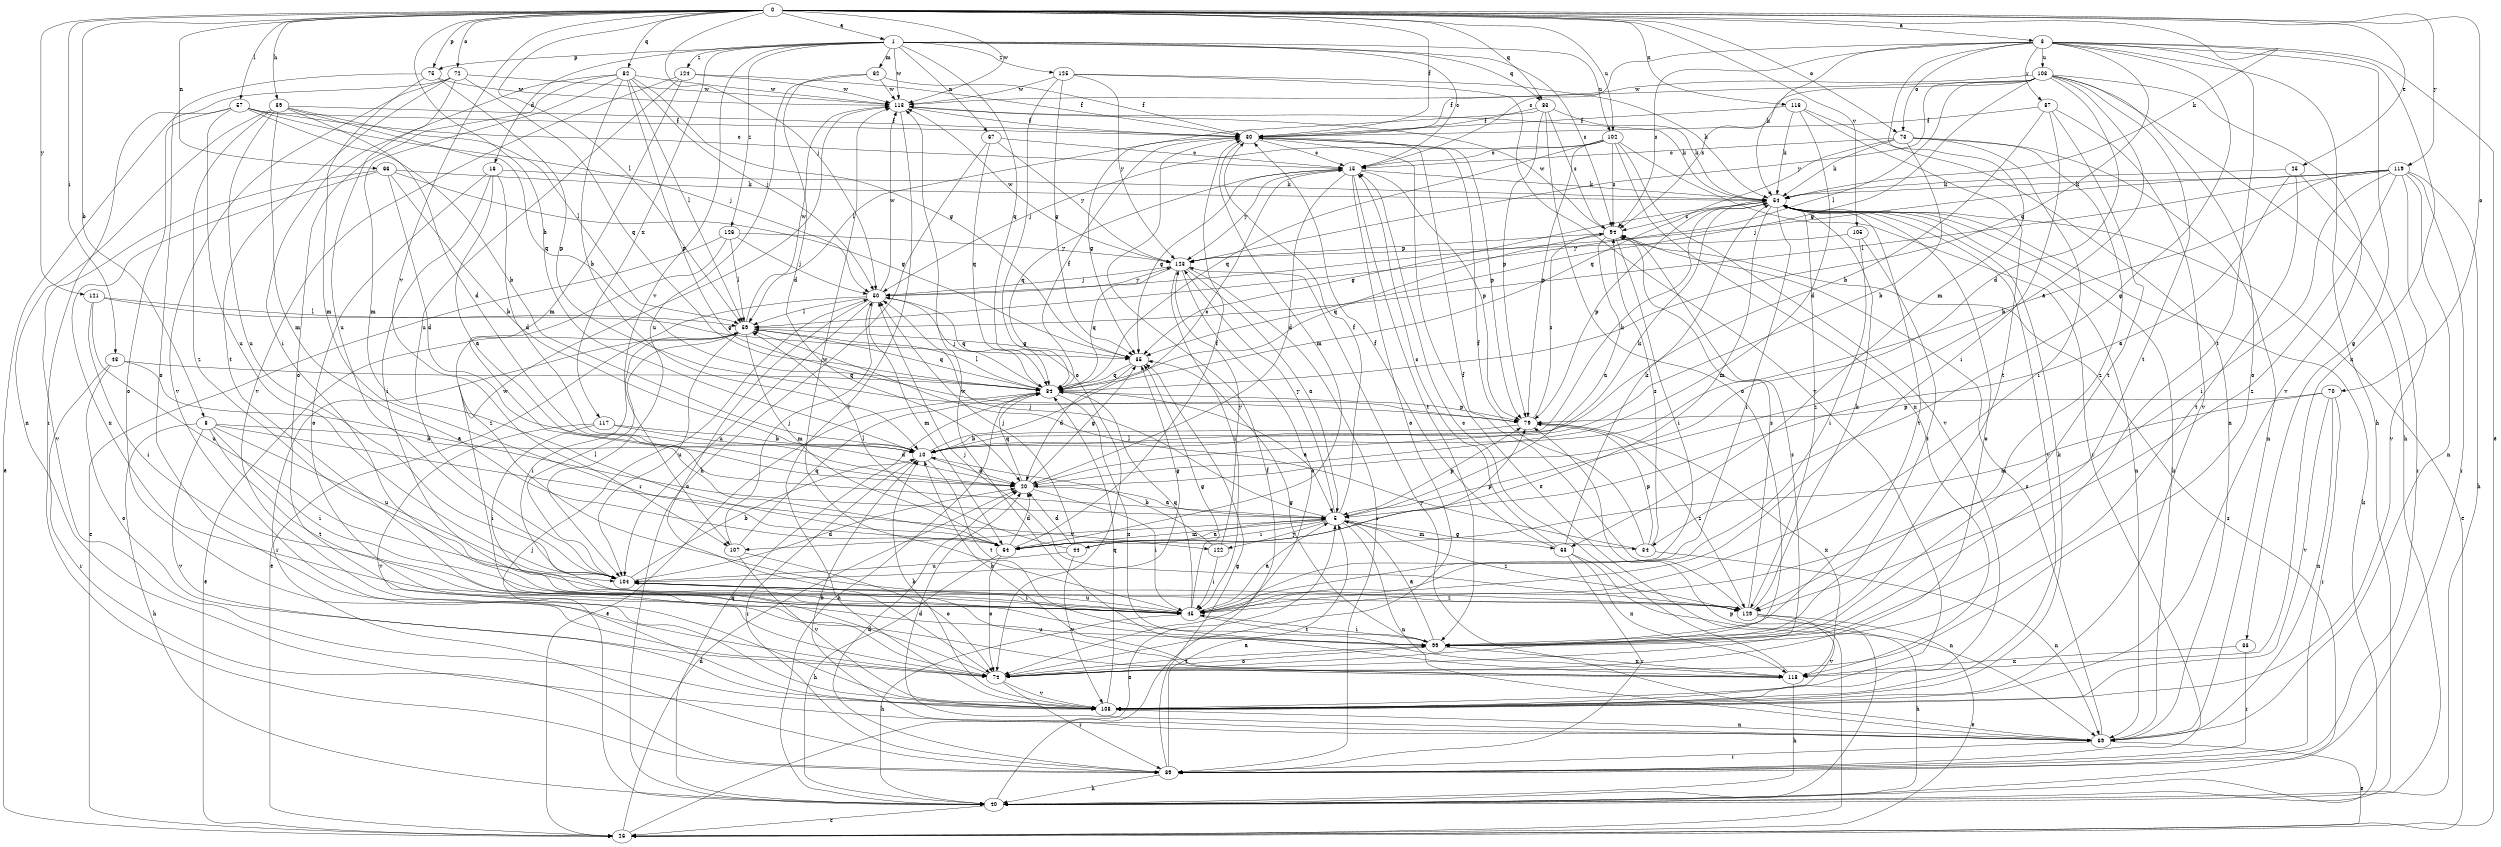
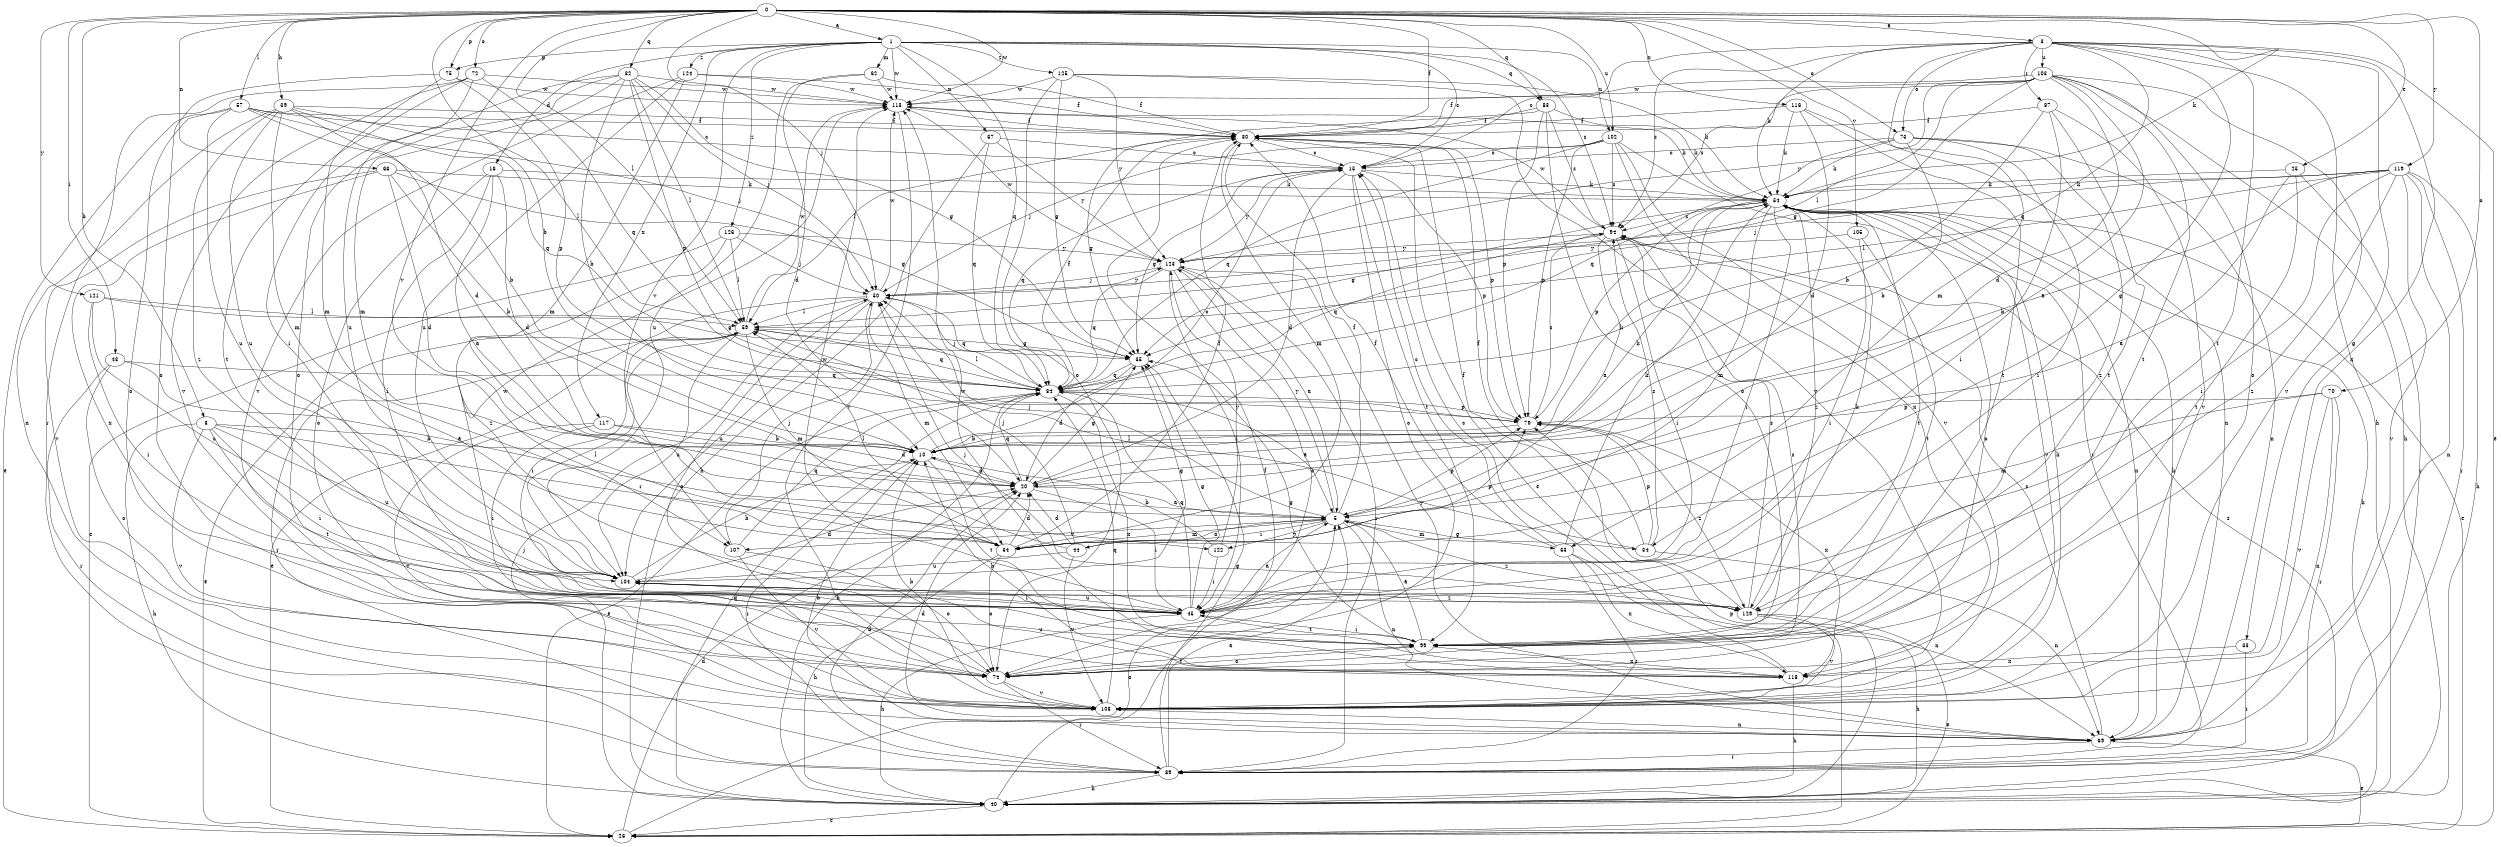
edge "94" -> "123": label "p" -> "y"
